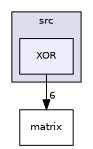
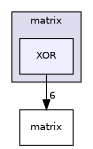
cluster "src": label "src" -> "matrix"
